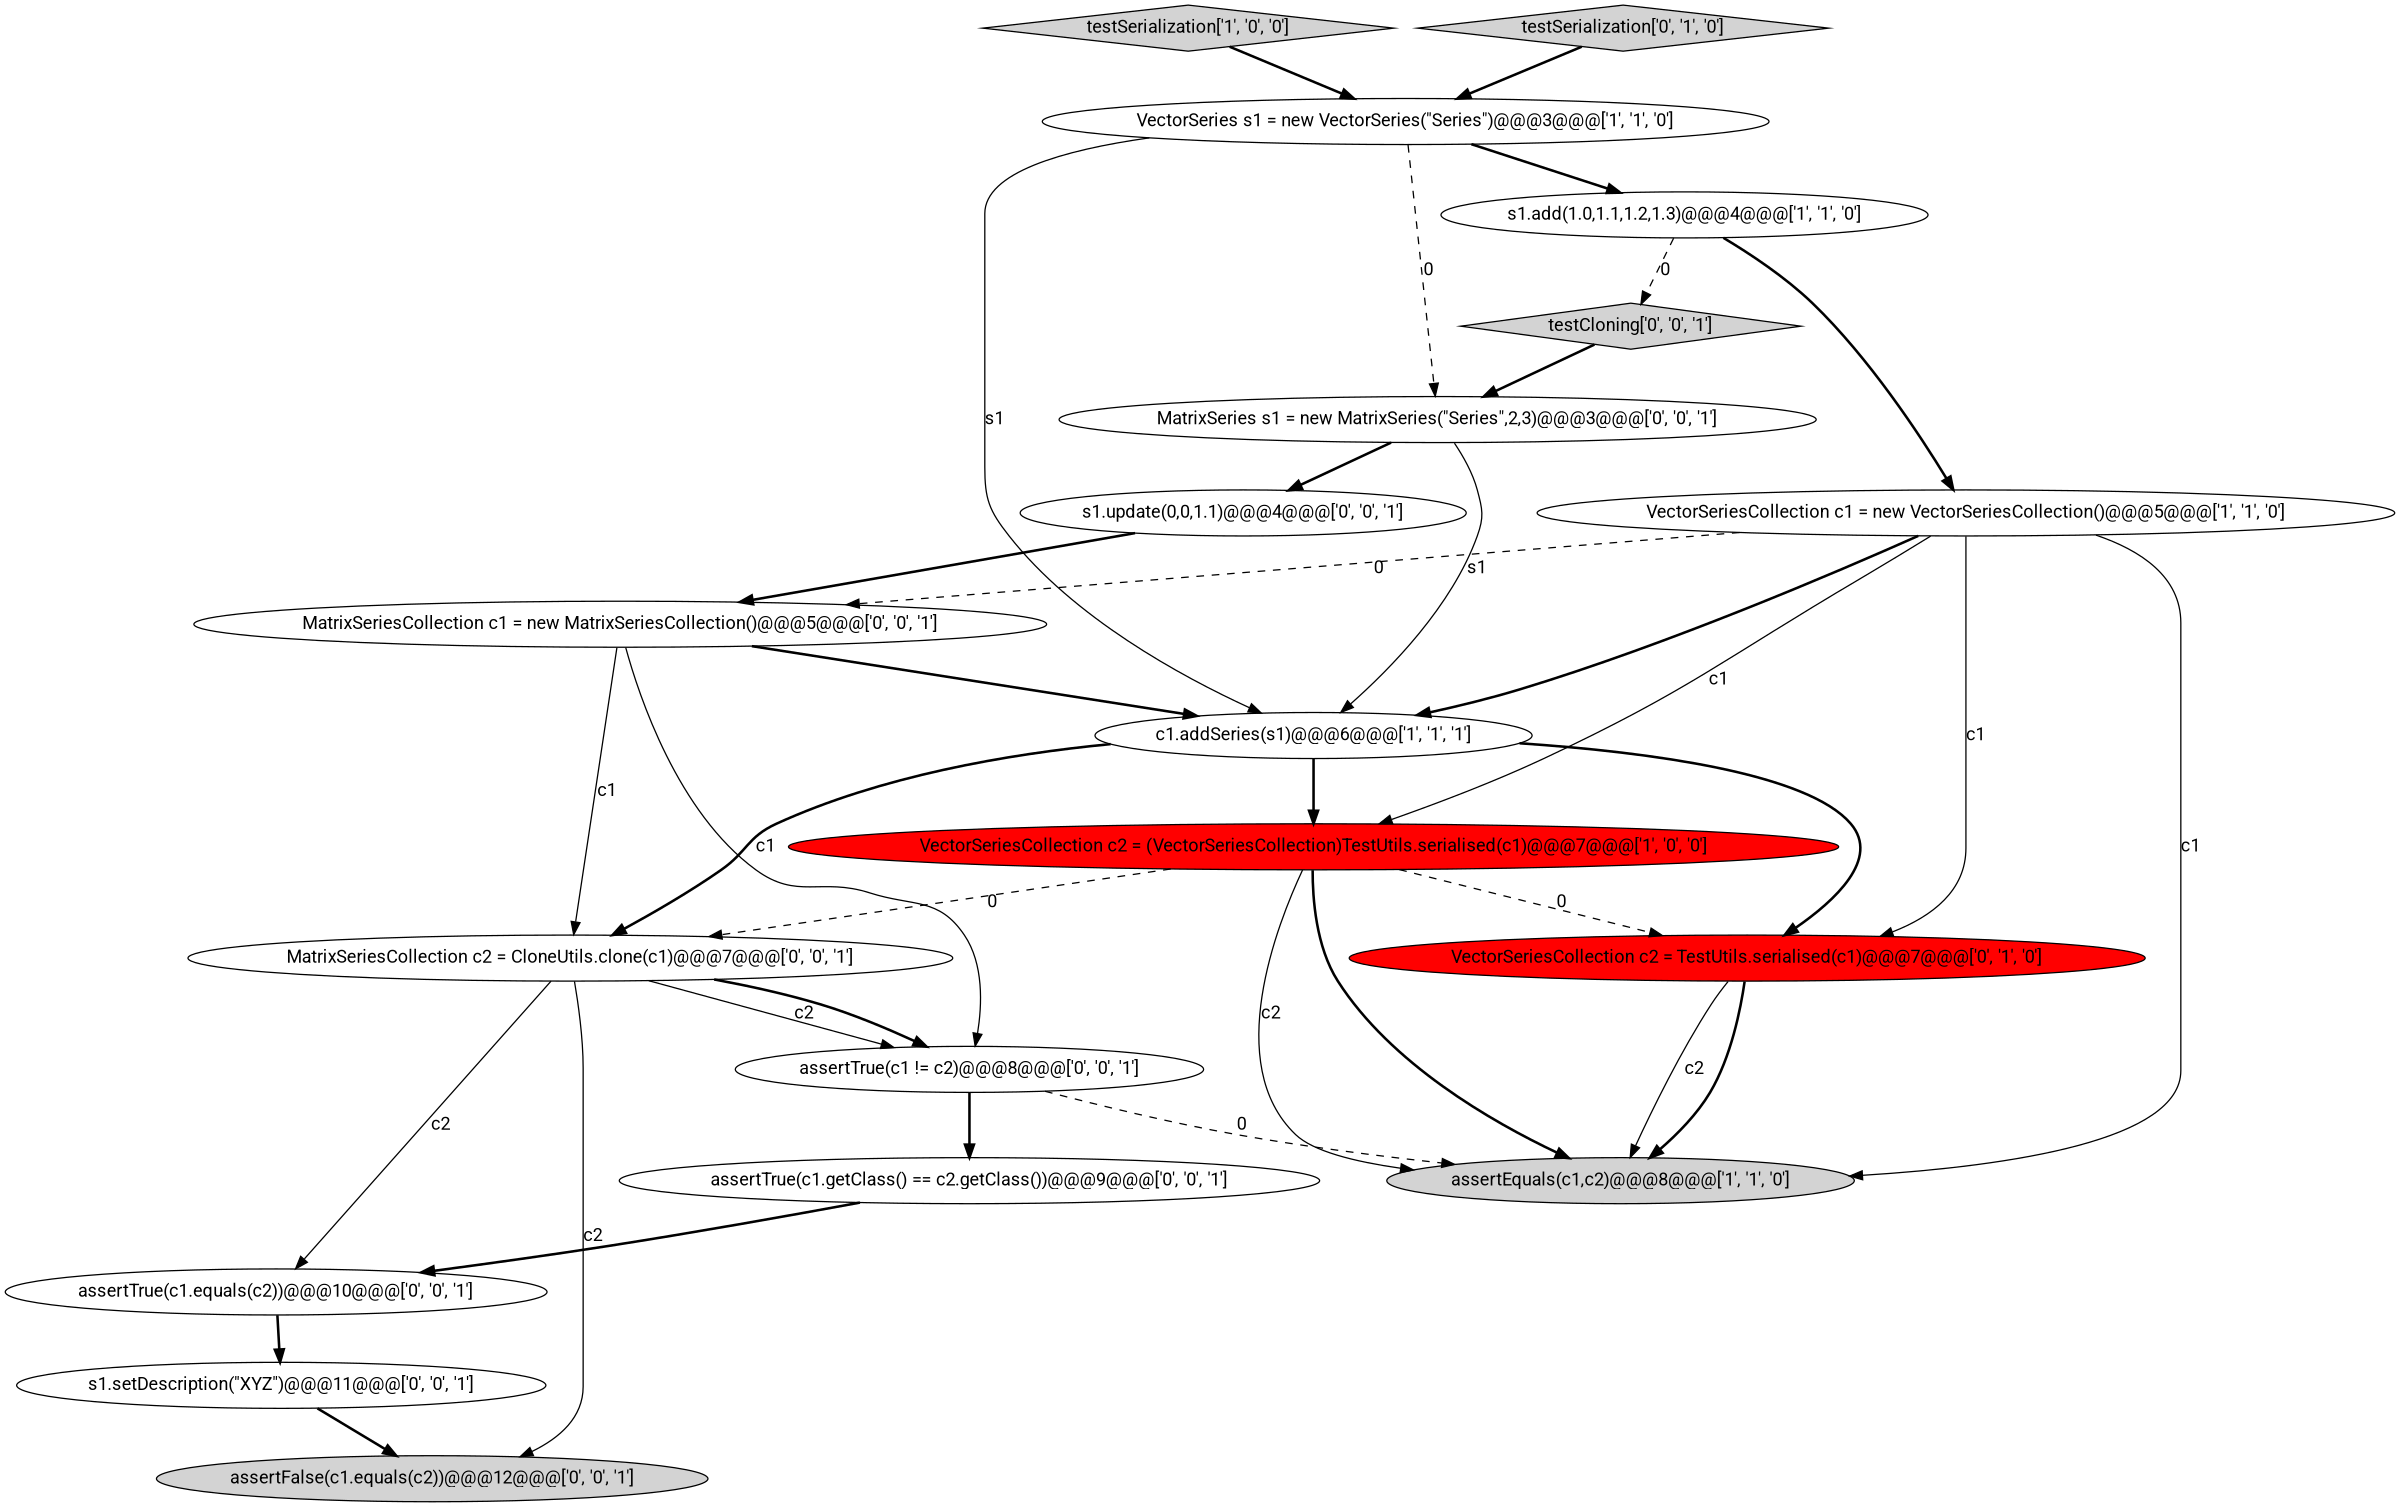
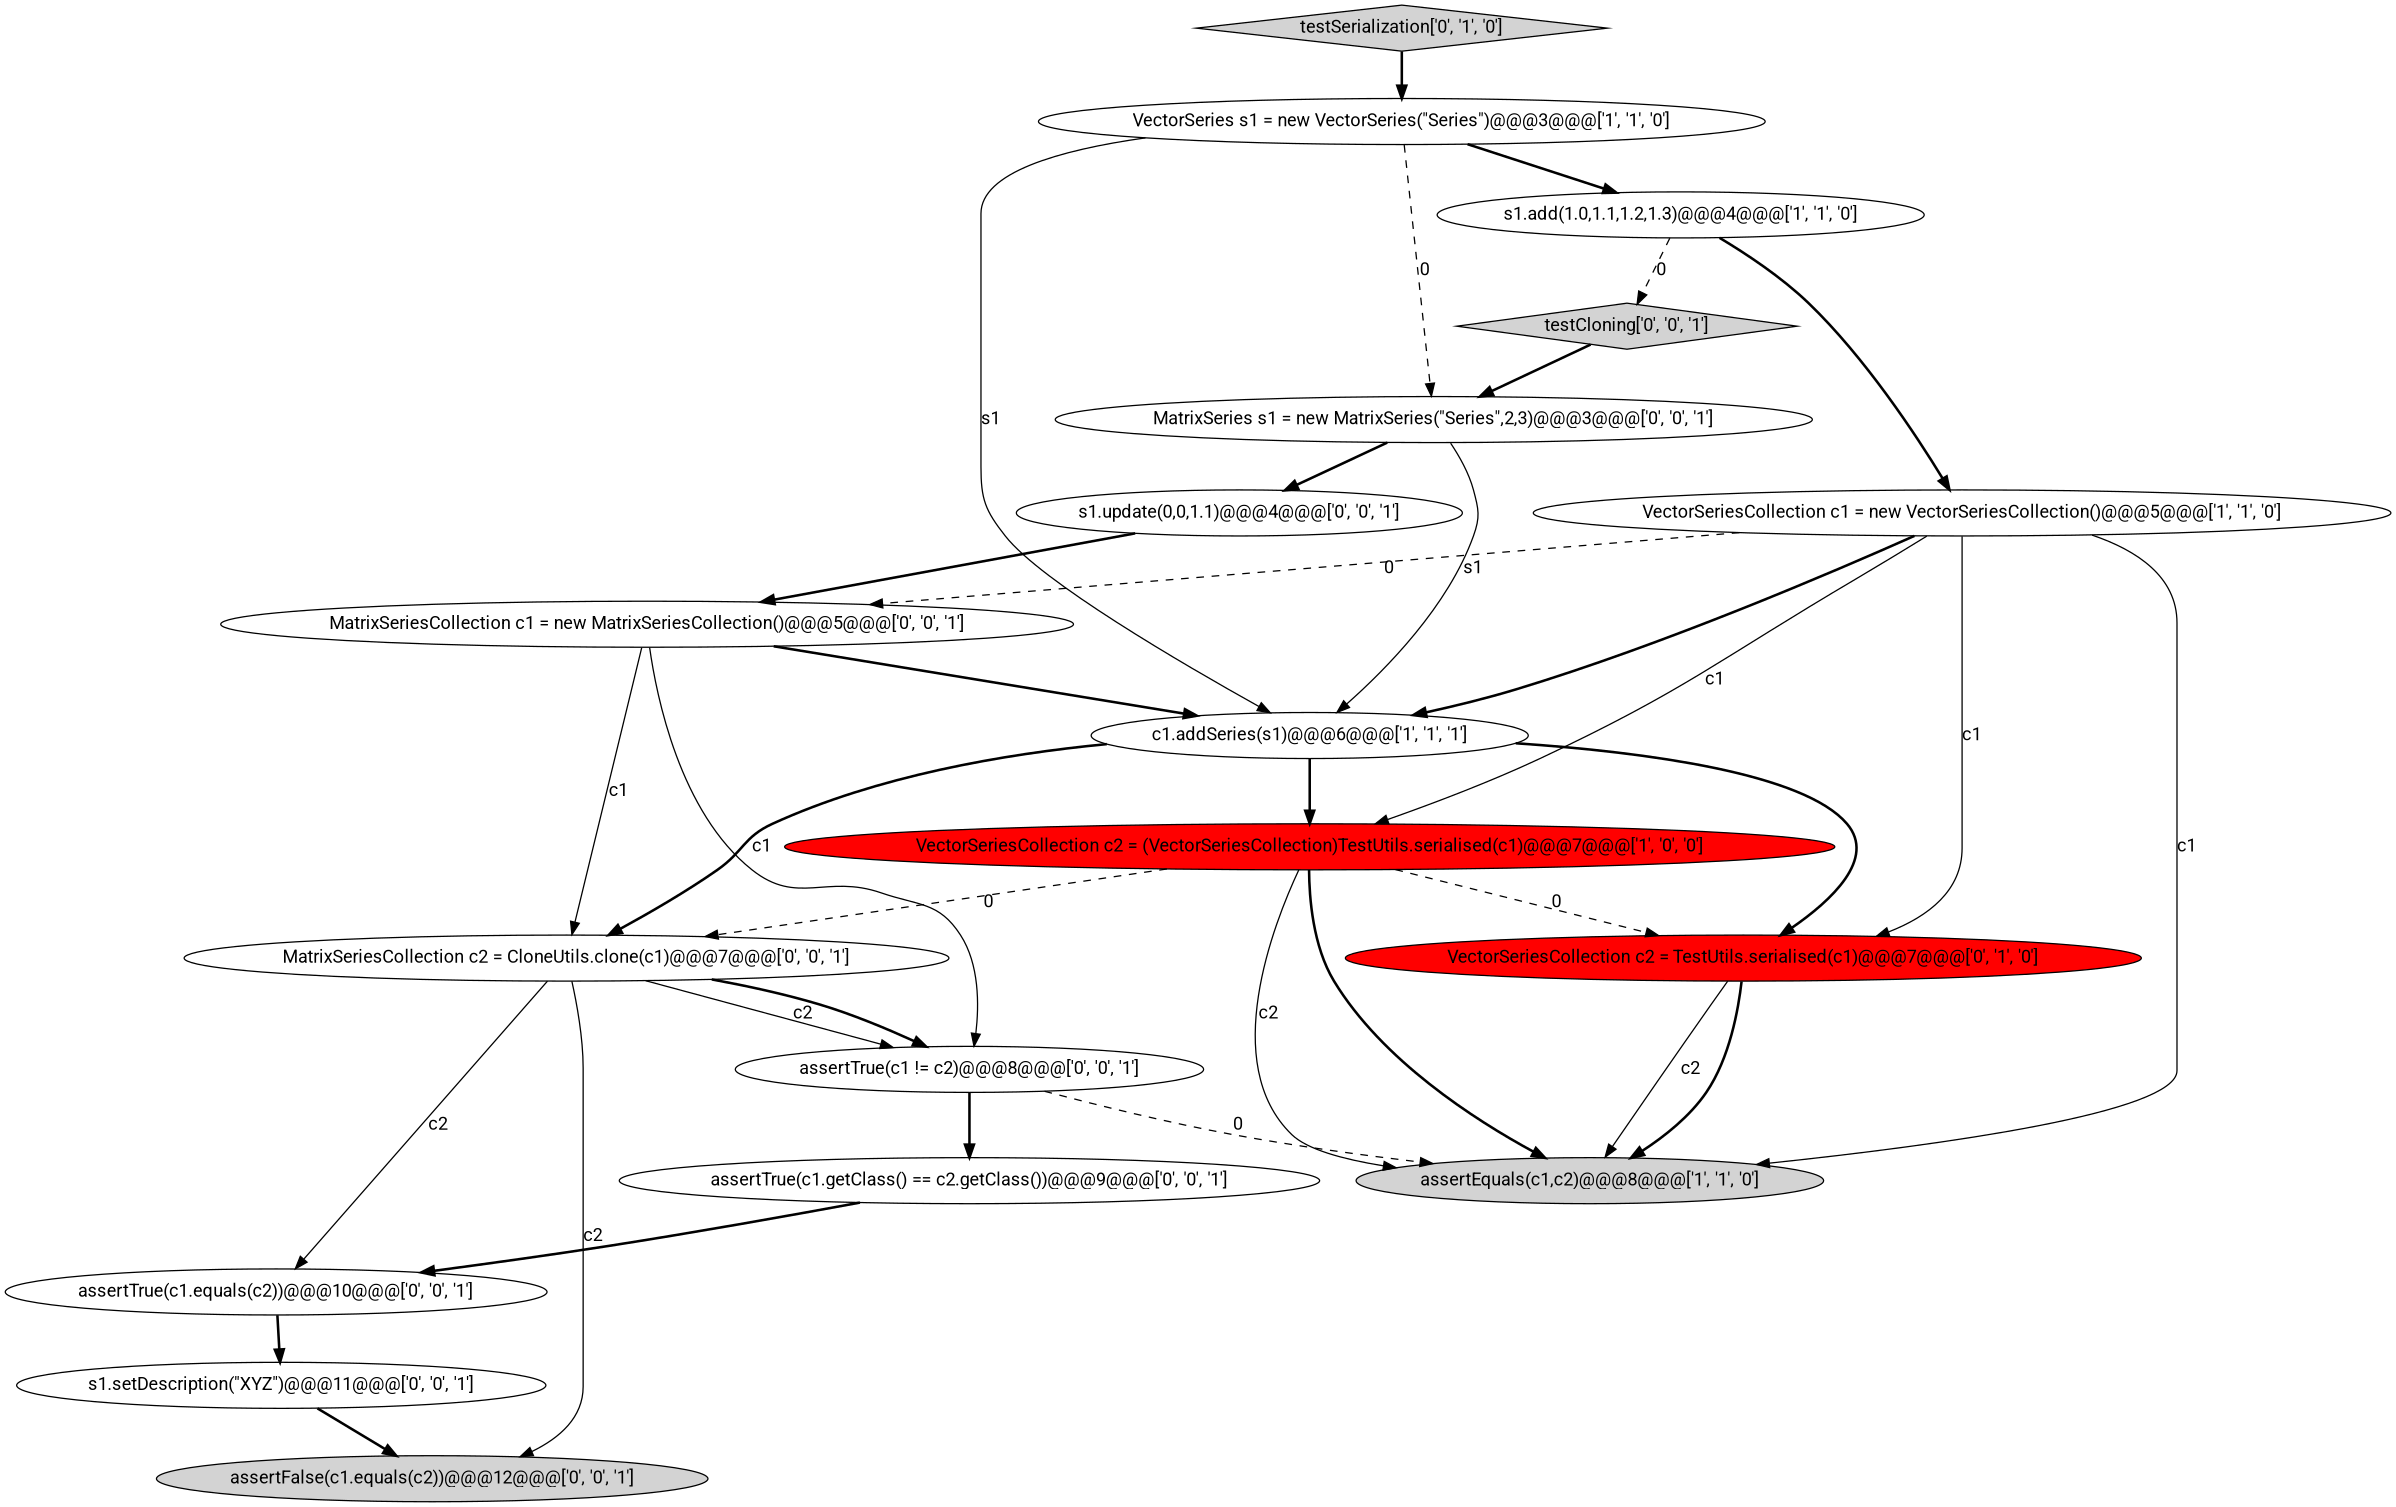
node "testSerialization['1', '0', '0']": removed
